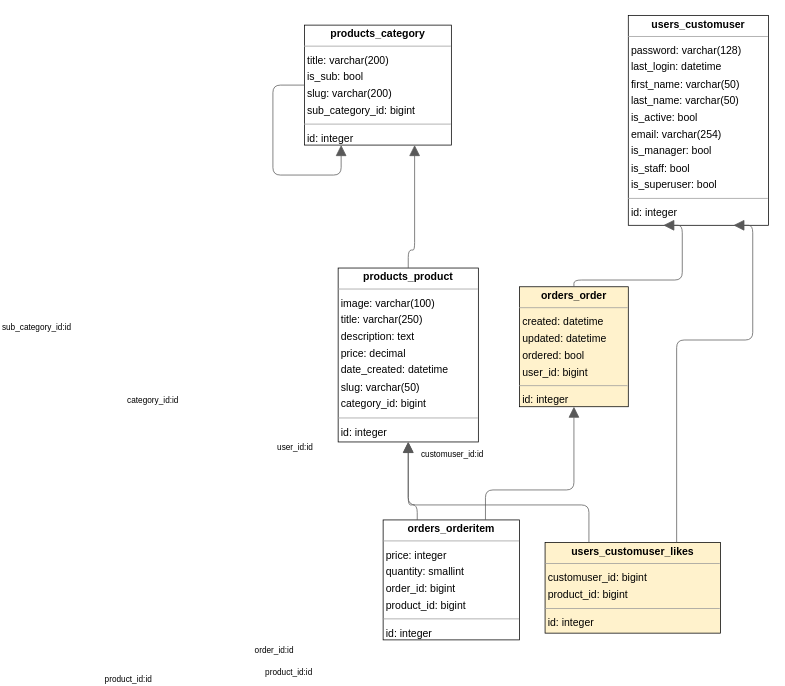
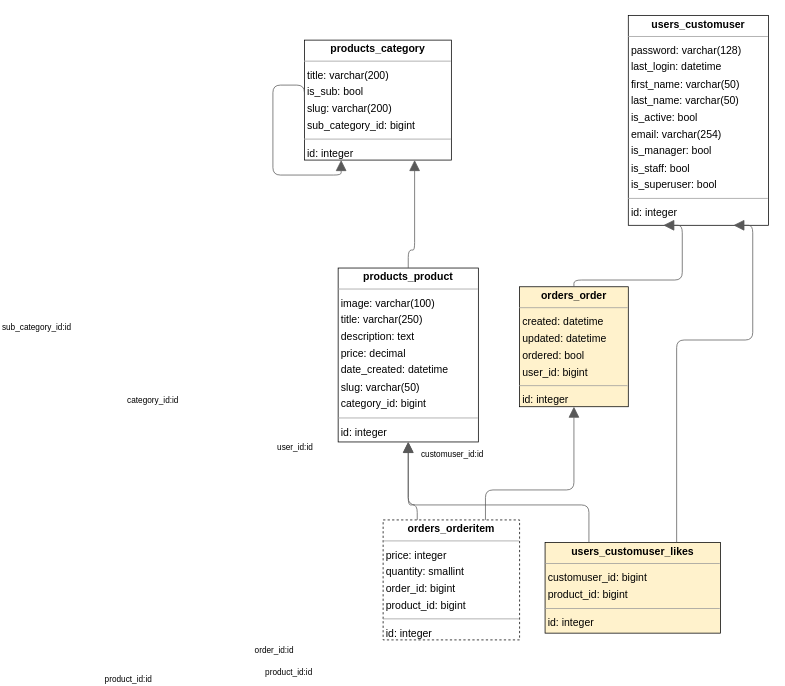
node "products_category title: varchar(200) is_sub: bool slug: varchar(200) sub_category_id: bigint id: integer": moved (378, 85) -> (378, 100)
node "orders_orderitem price: integer quantity: smallint order_id: bigint product_id: bigint id: integer": style solid -> dashed
